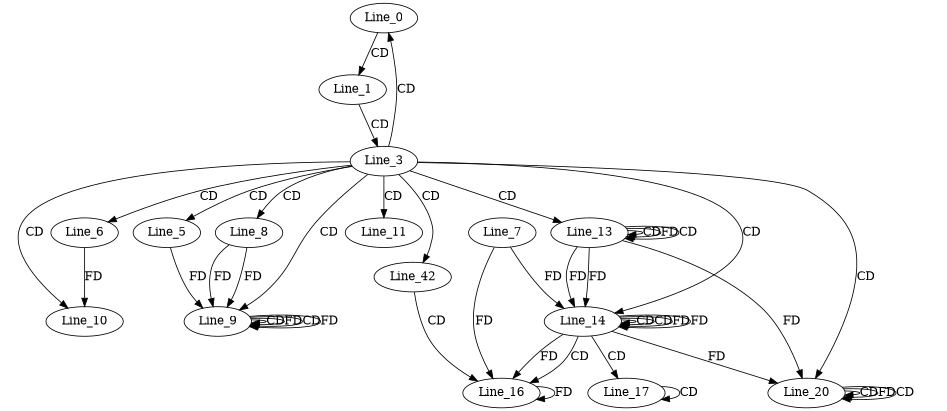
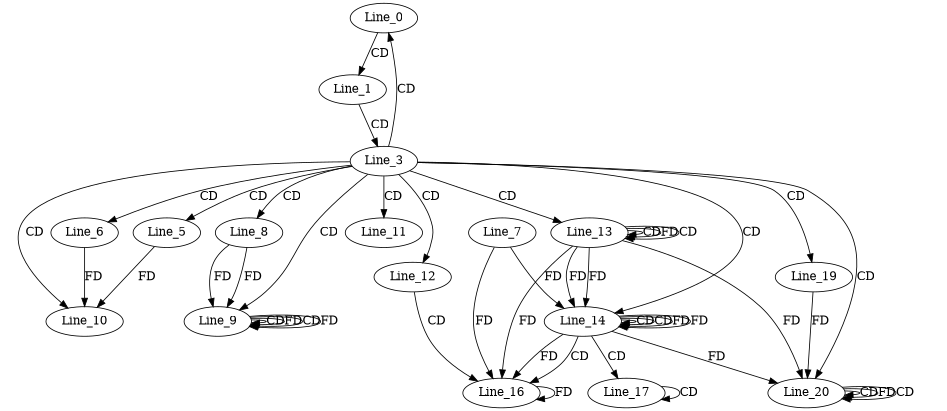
edge "Line_5" -> "Line_9": now "Line_5" -> "Line_10"
node "Line_42": label "Line_42" -> "Line_12"
node "Line_19": added
edge "Line_13" -> "Line_16": added, label "FD"
